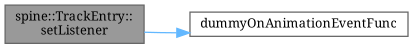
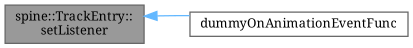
edge "spine::TrackEntry:: setListener" -> "dummyOnAnimationEventFunc": reversed
